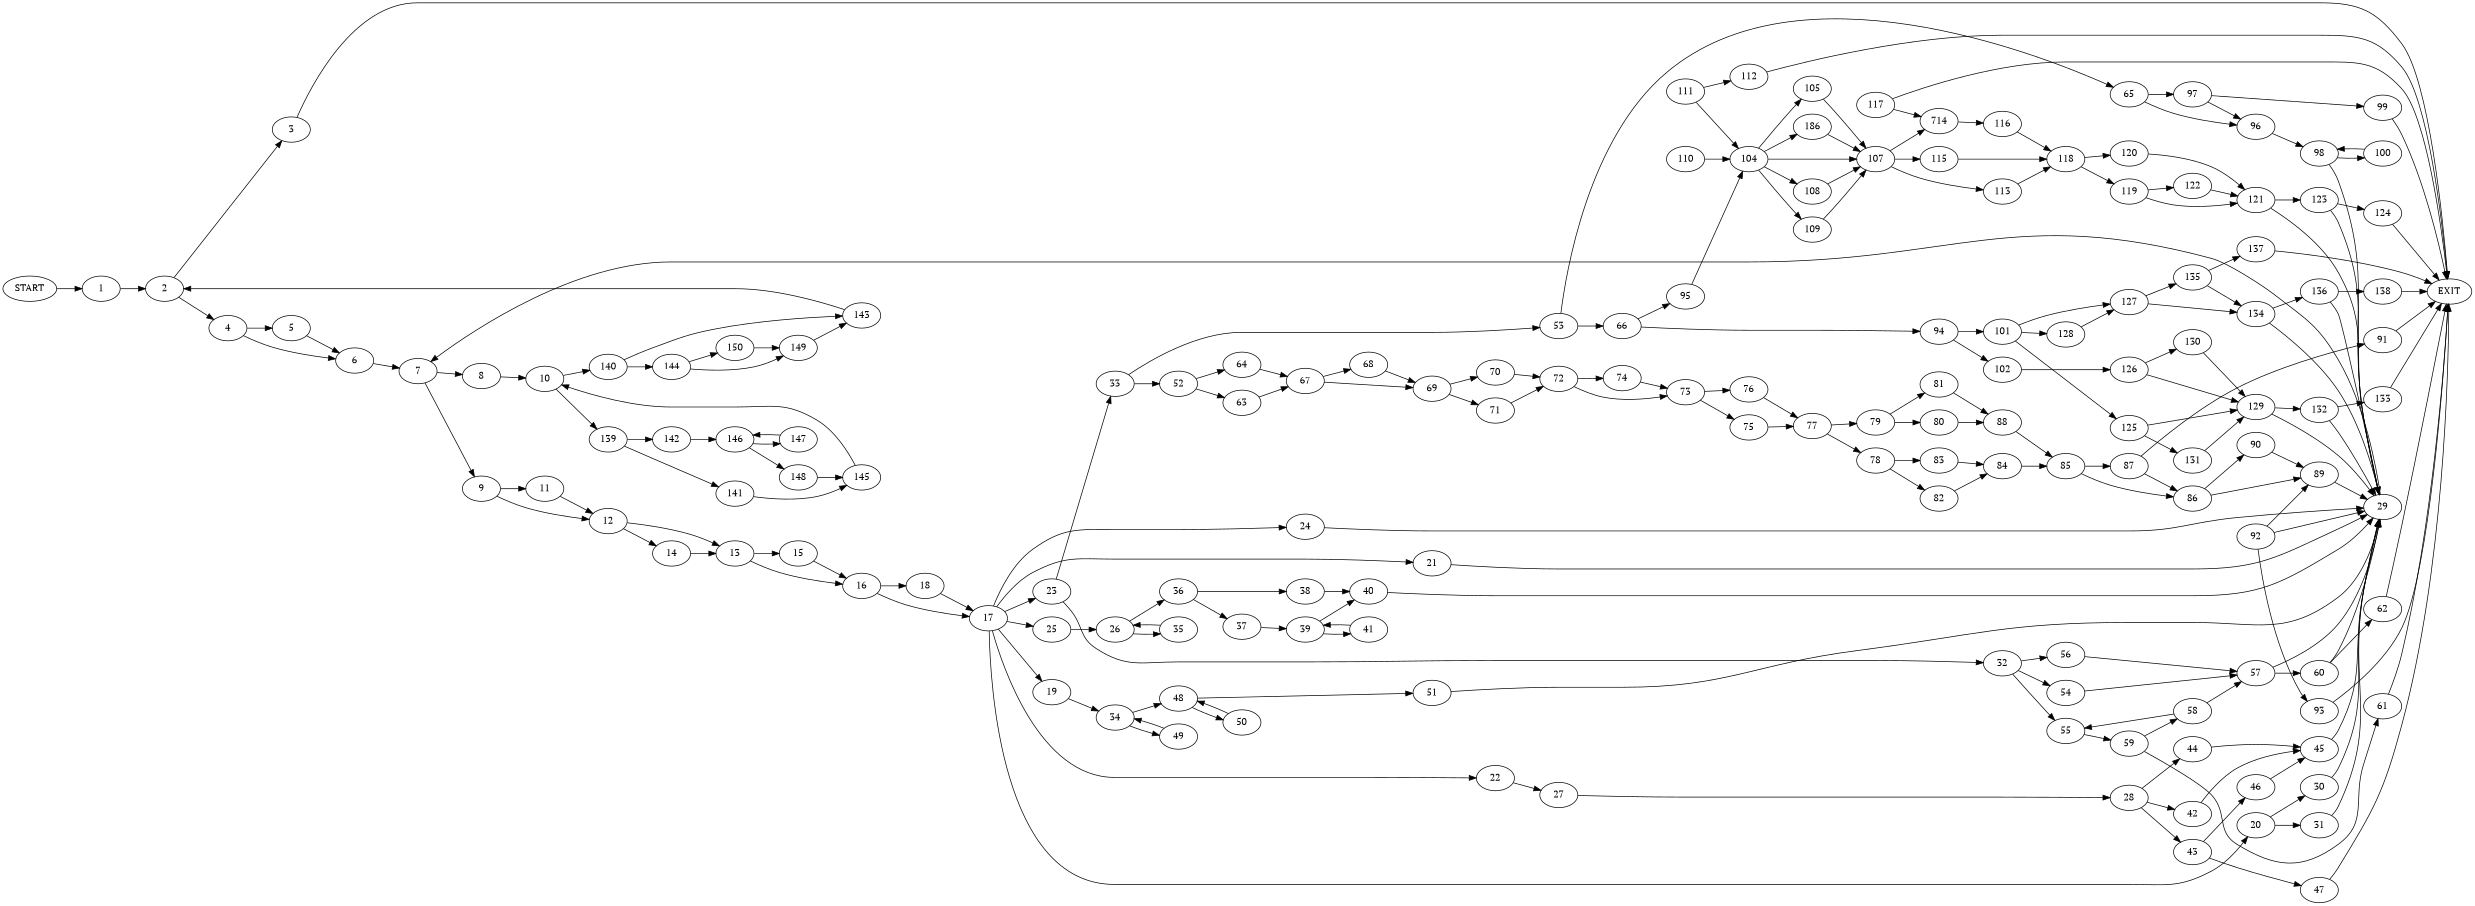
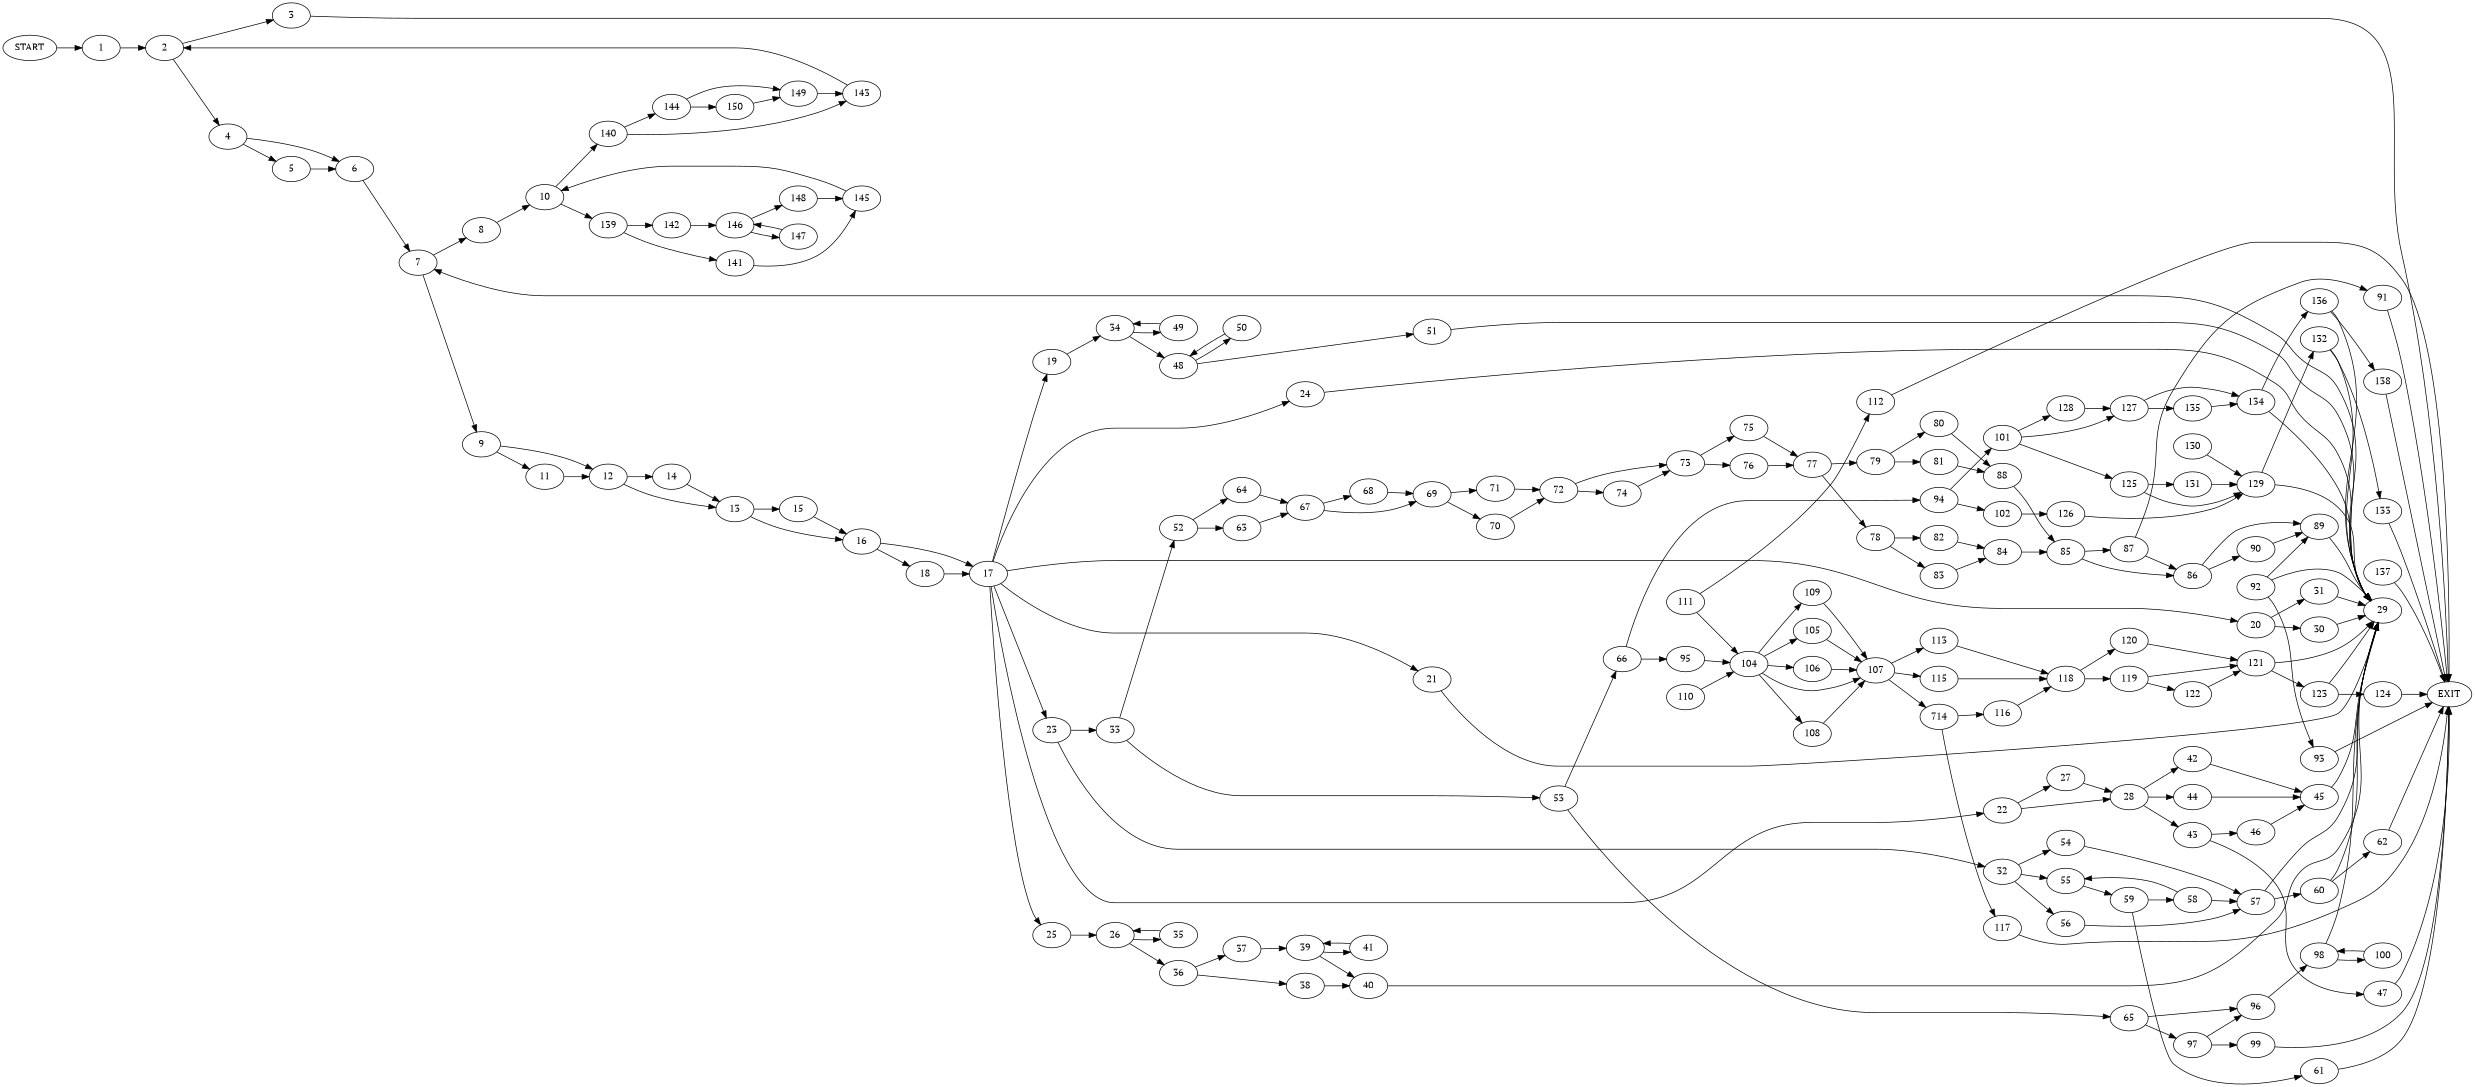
edge "117" -> "714": reversed
node "186": label "186" -> "106"
edge "135" -> "137": removed
edge "126" -> "130": removed
edge "22" -> "28": added
